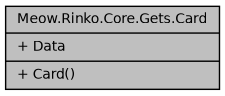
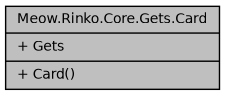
node "Meow.Rinko.Core.Gets.Card": text "+ Data" -> "+ Gets"
